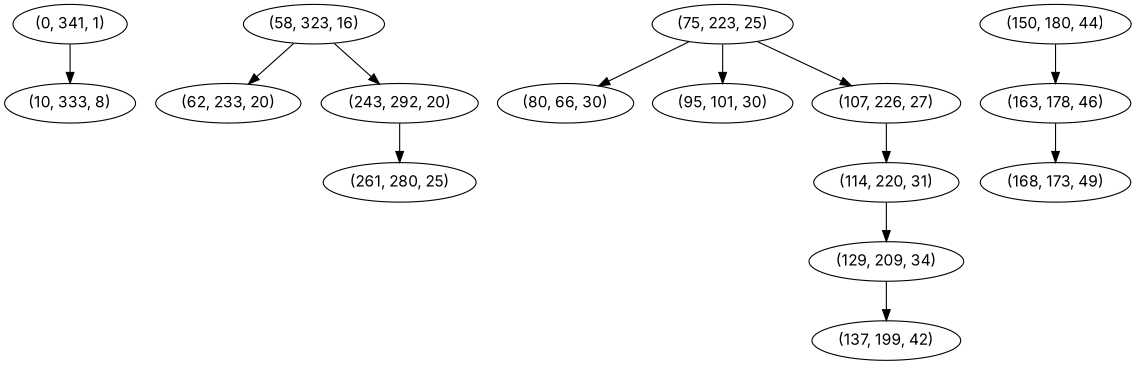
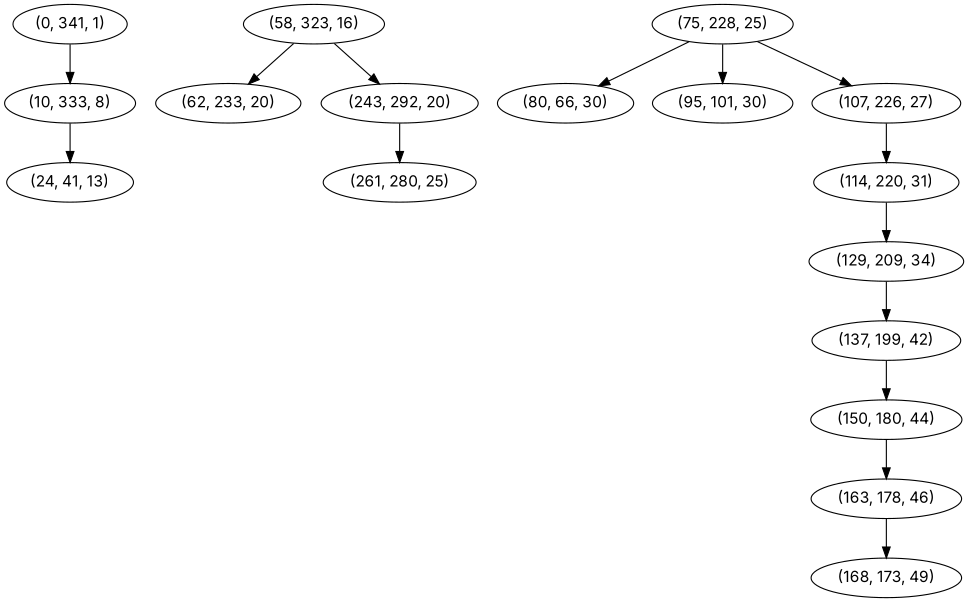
node "(75, 223, 25)": label "(75, 223, 25)" -> "(75, 228, 25)"
node "(24, 41, 13)": added
edge "(137, 199, 42)" -> "(150, 180, 44)": added
